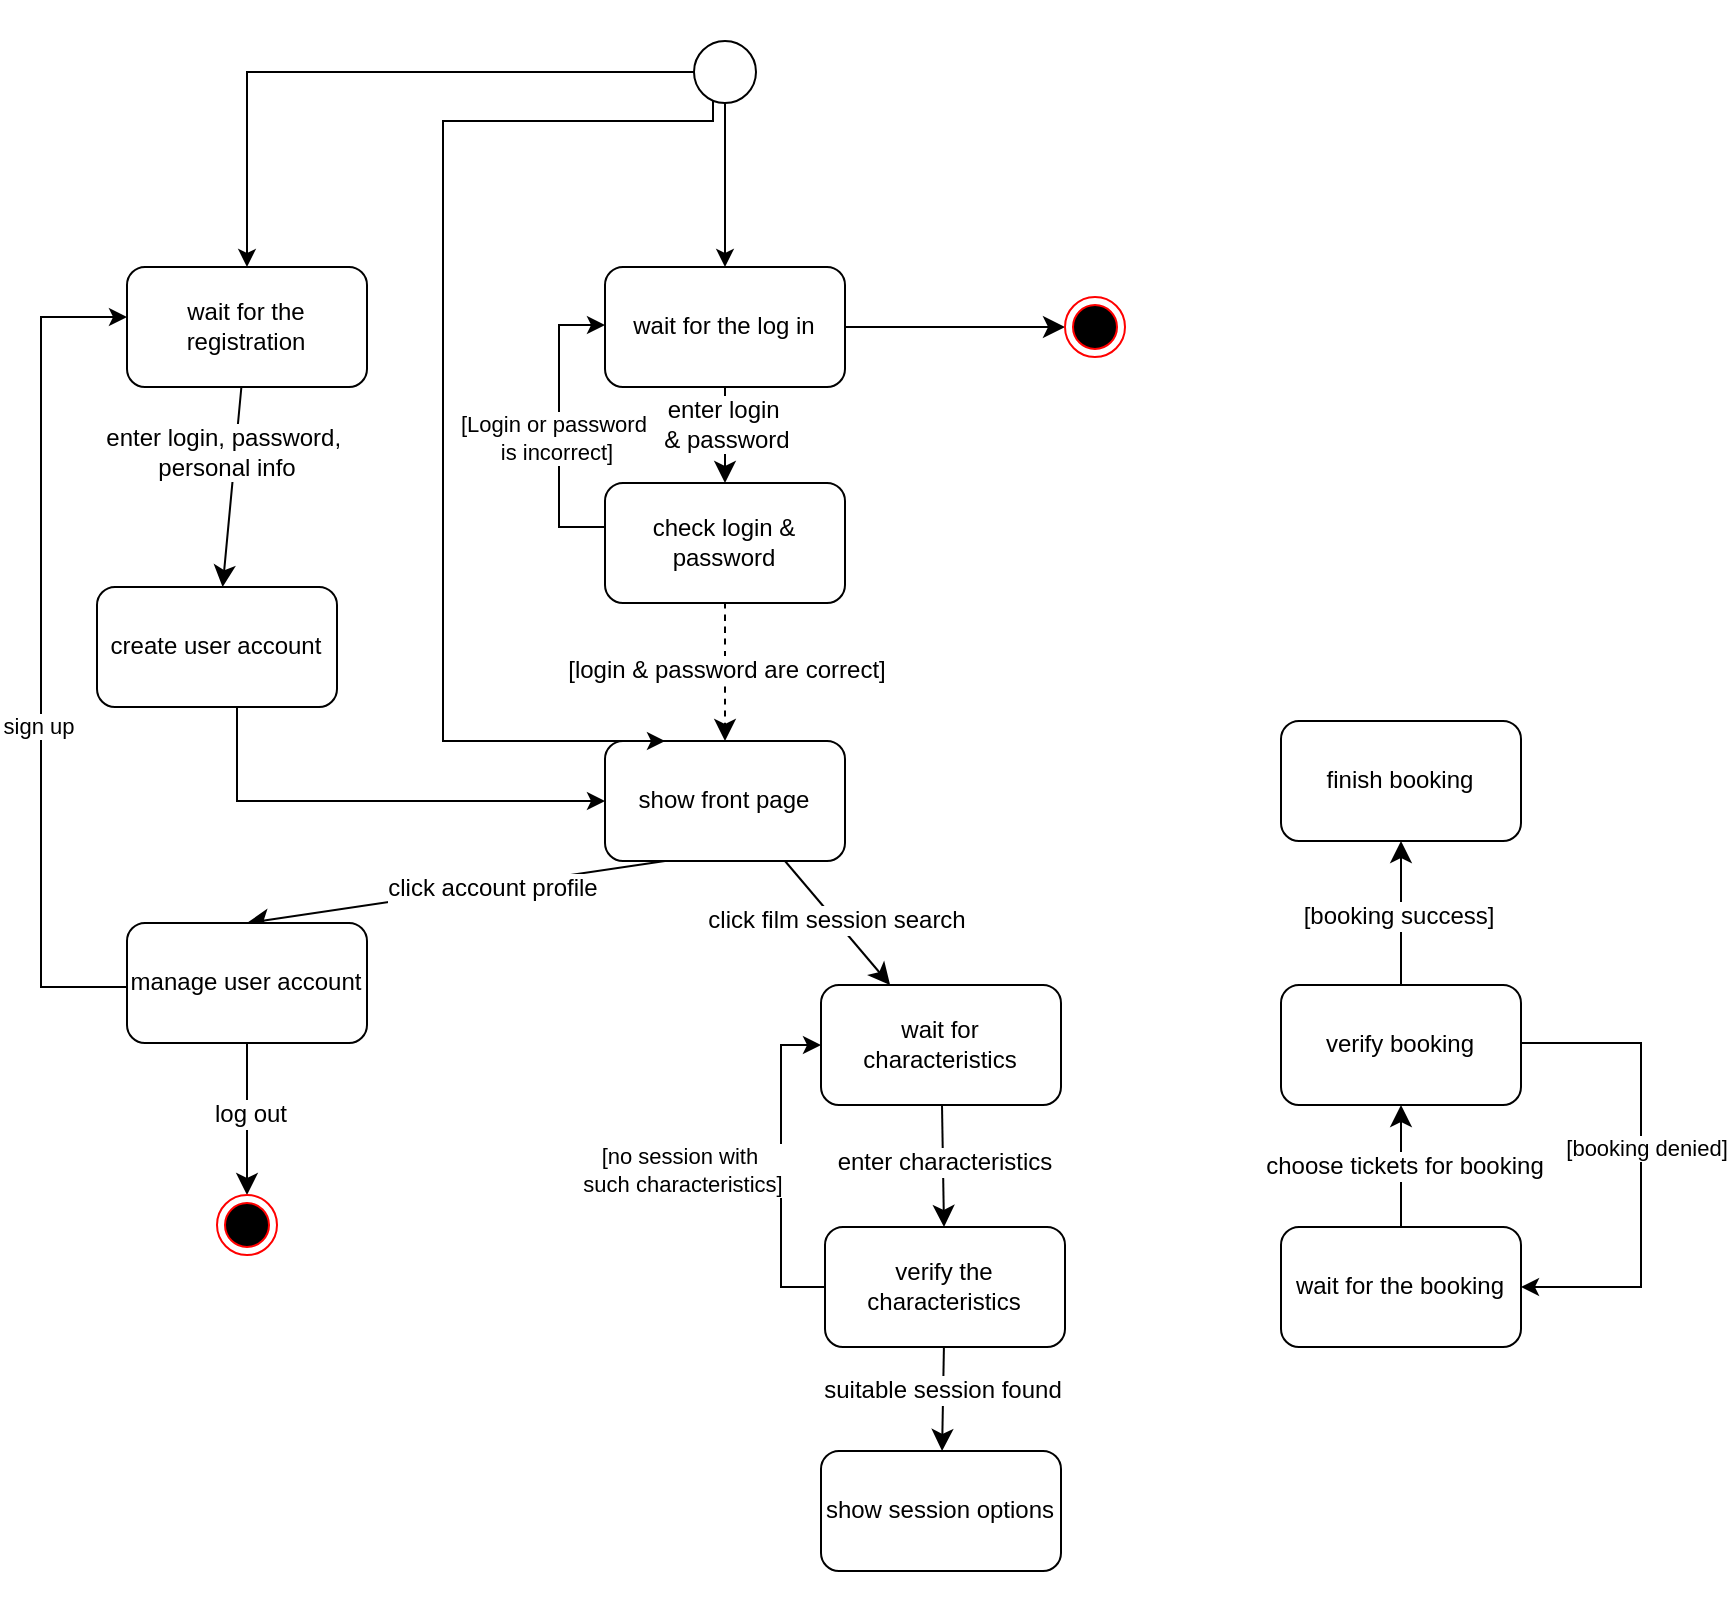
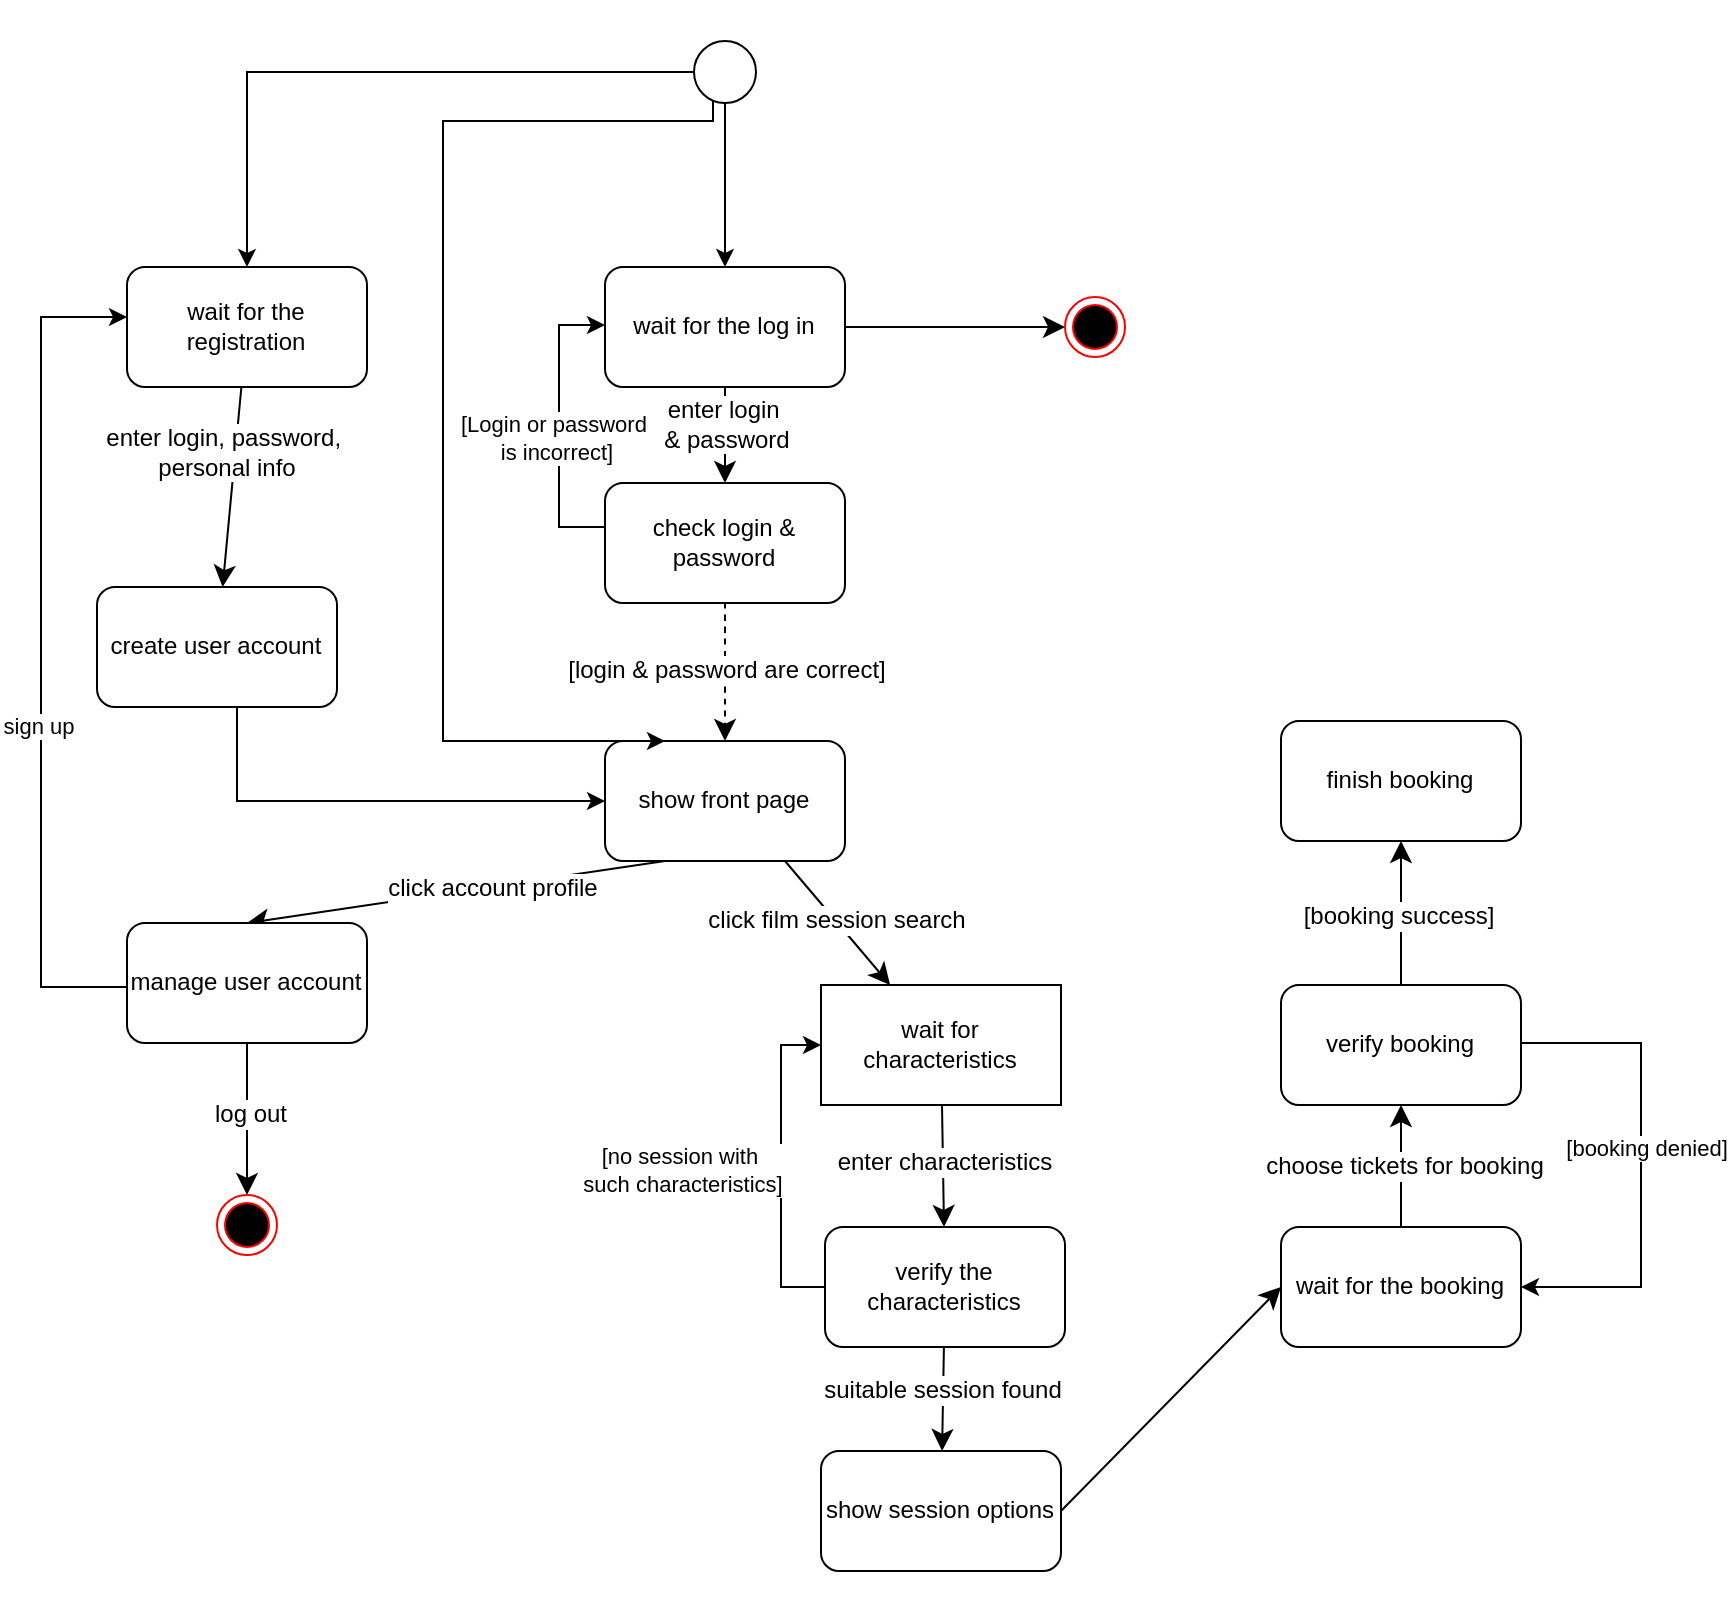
node "wait for characteristics": shape rounded rectangle -> rectangle
edge "show session options" -> "wait for the booking": added
